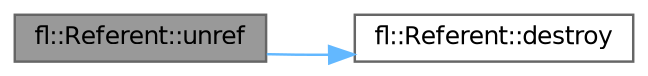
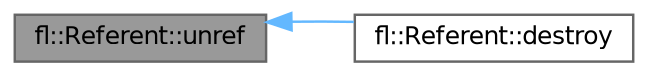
edge "fl::Referent::unref" -> "fl::Referent::destroy": reversed
